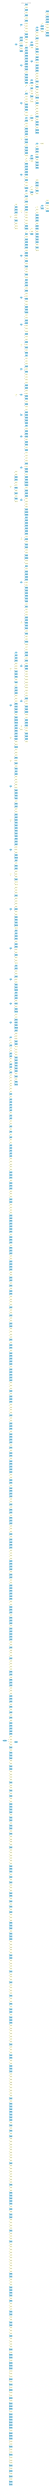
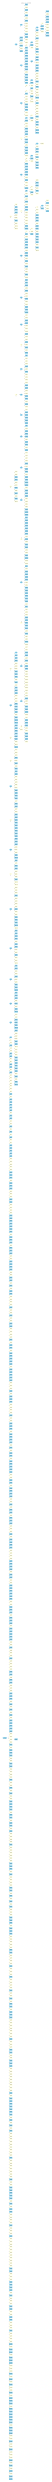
node "cell491": removed
node "cell617": removed
